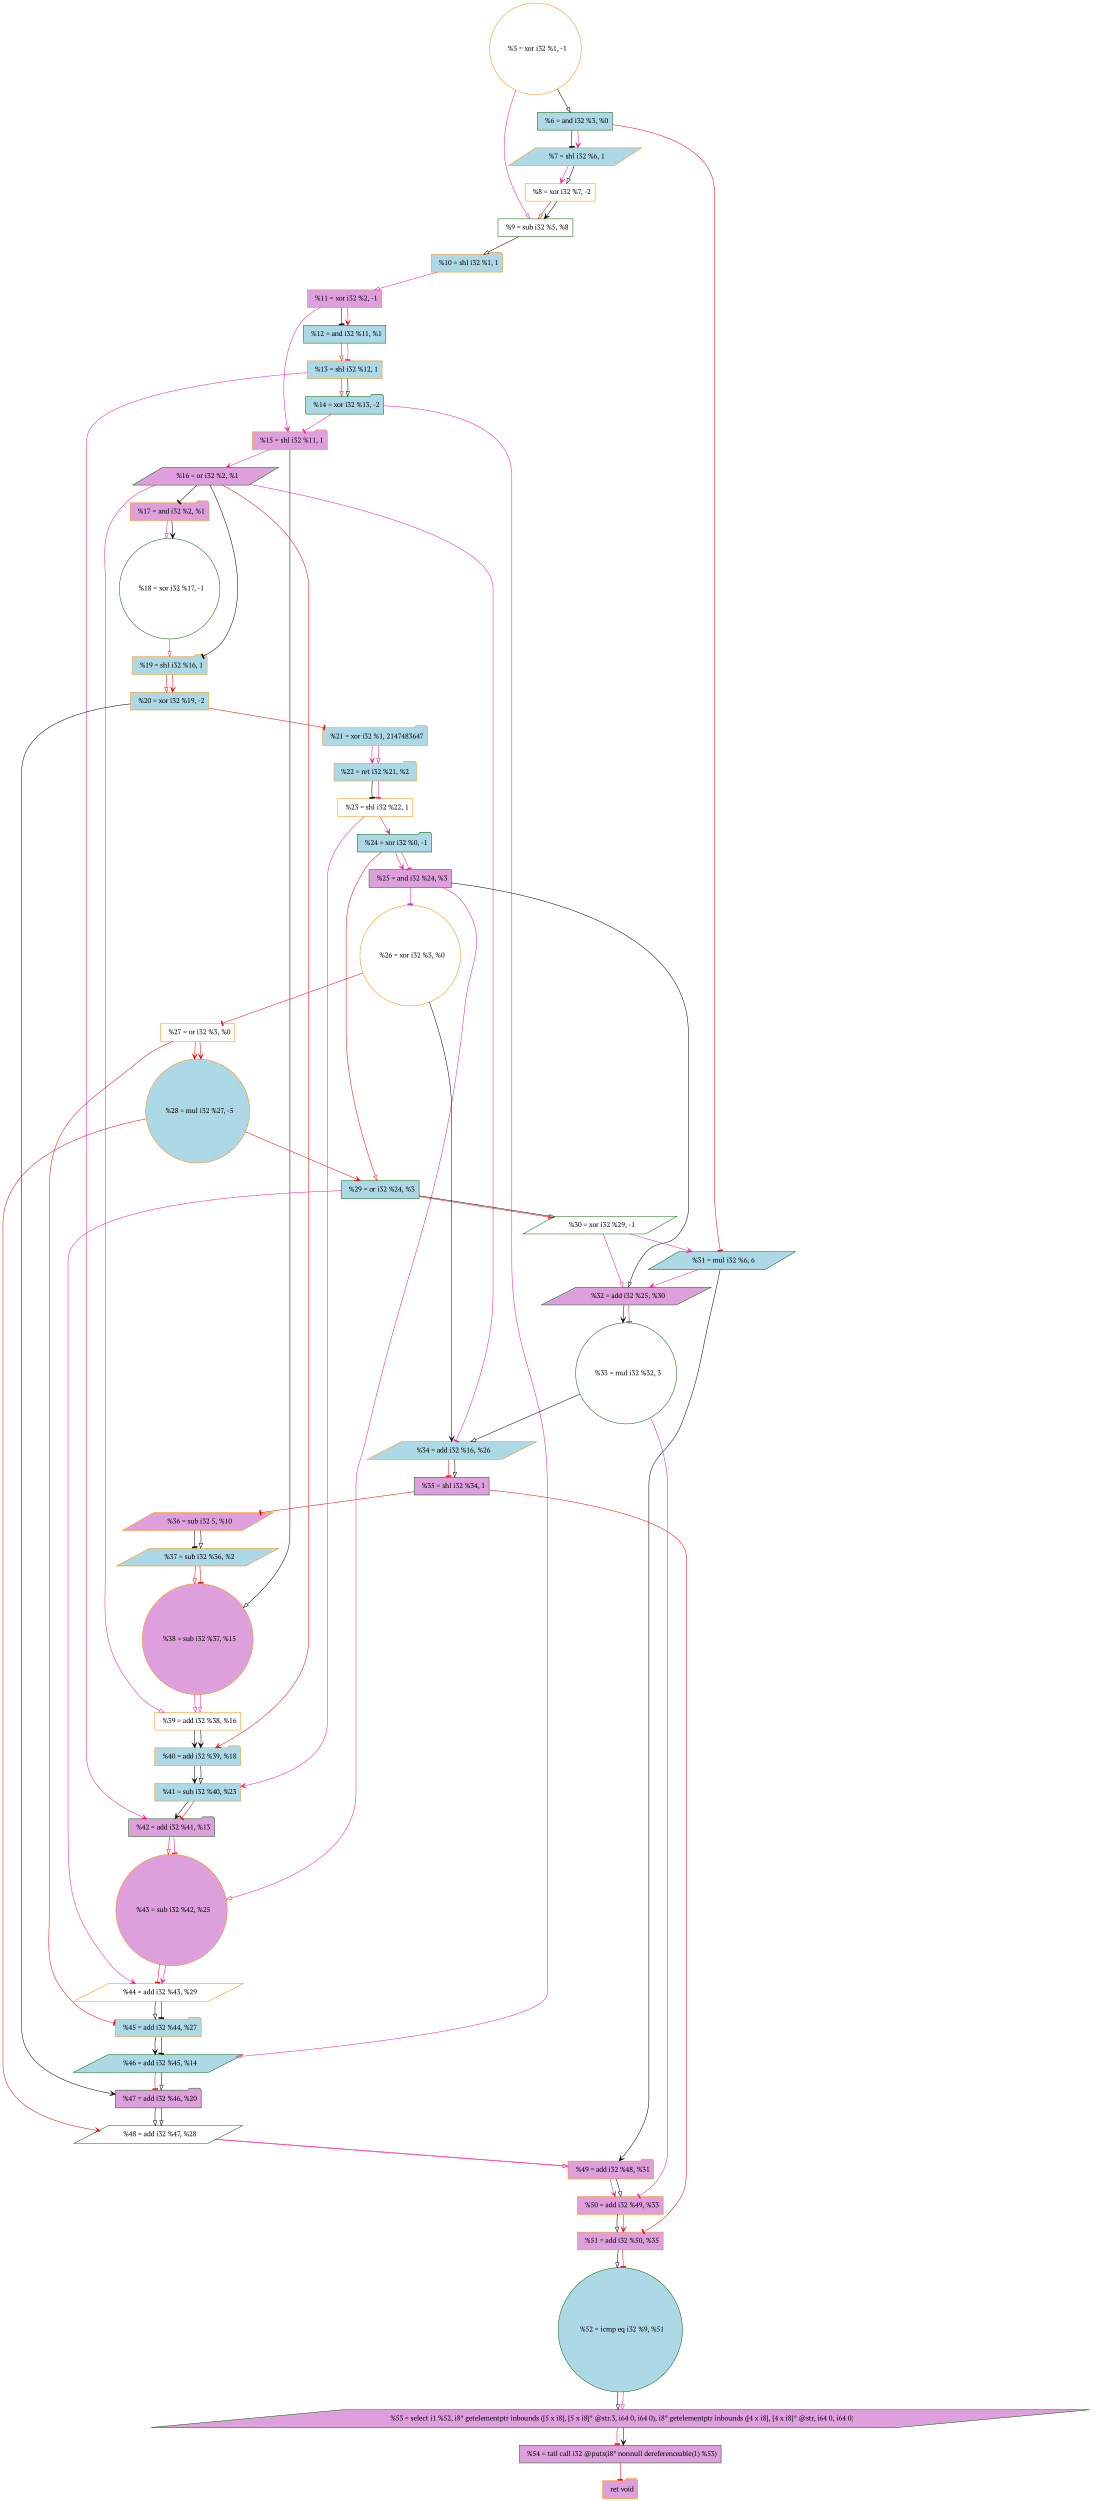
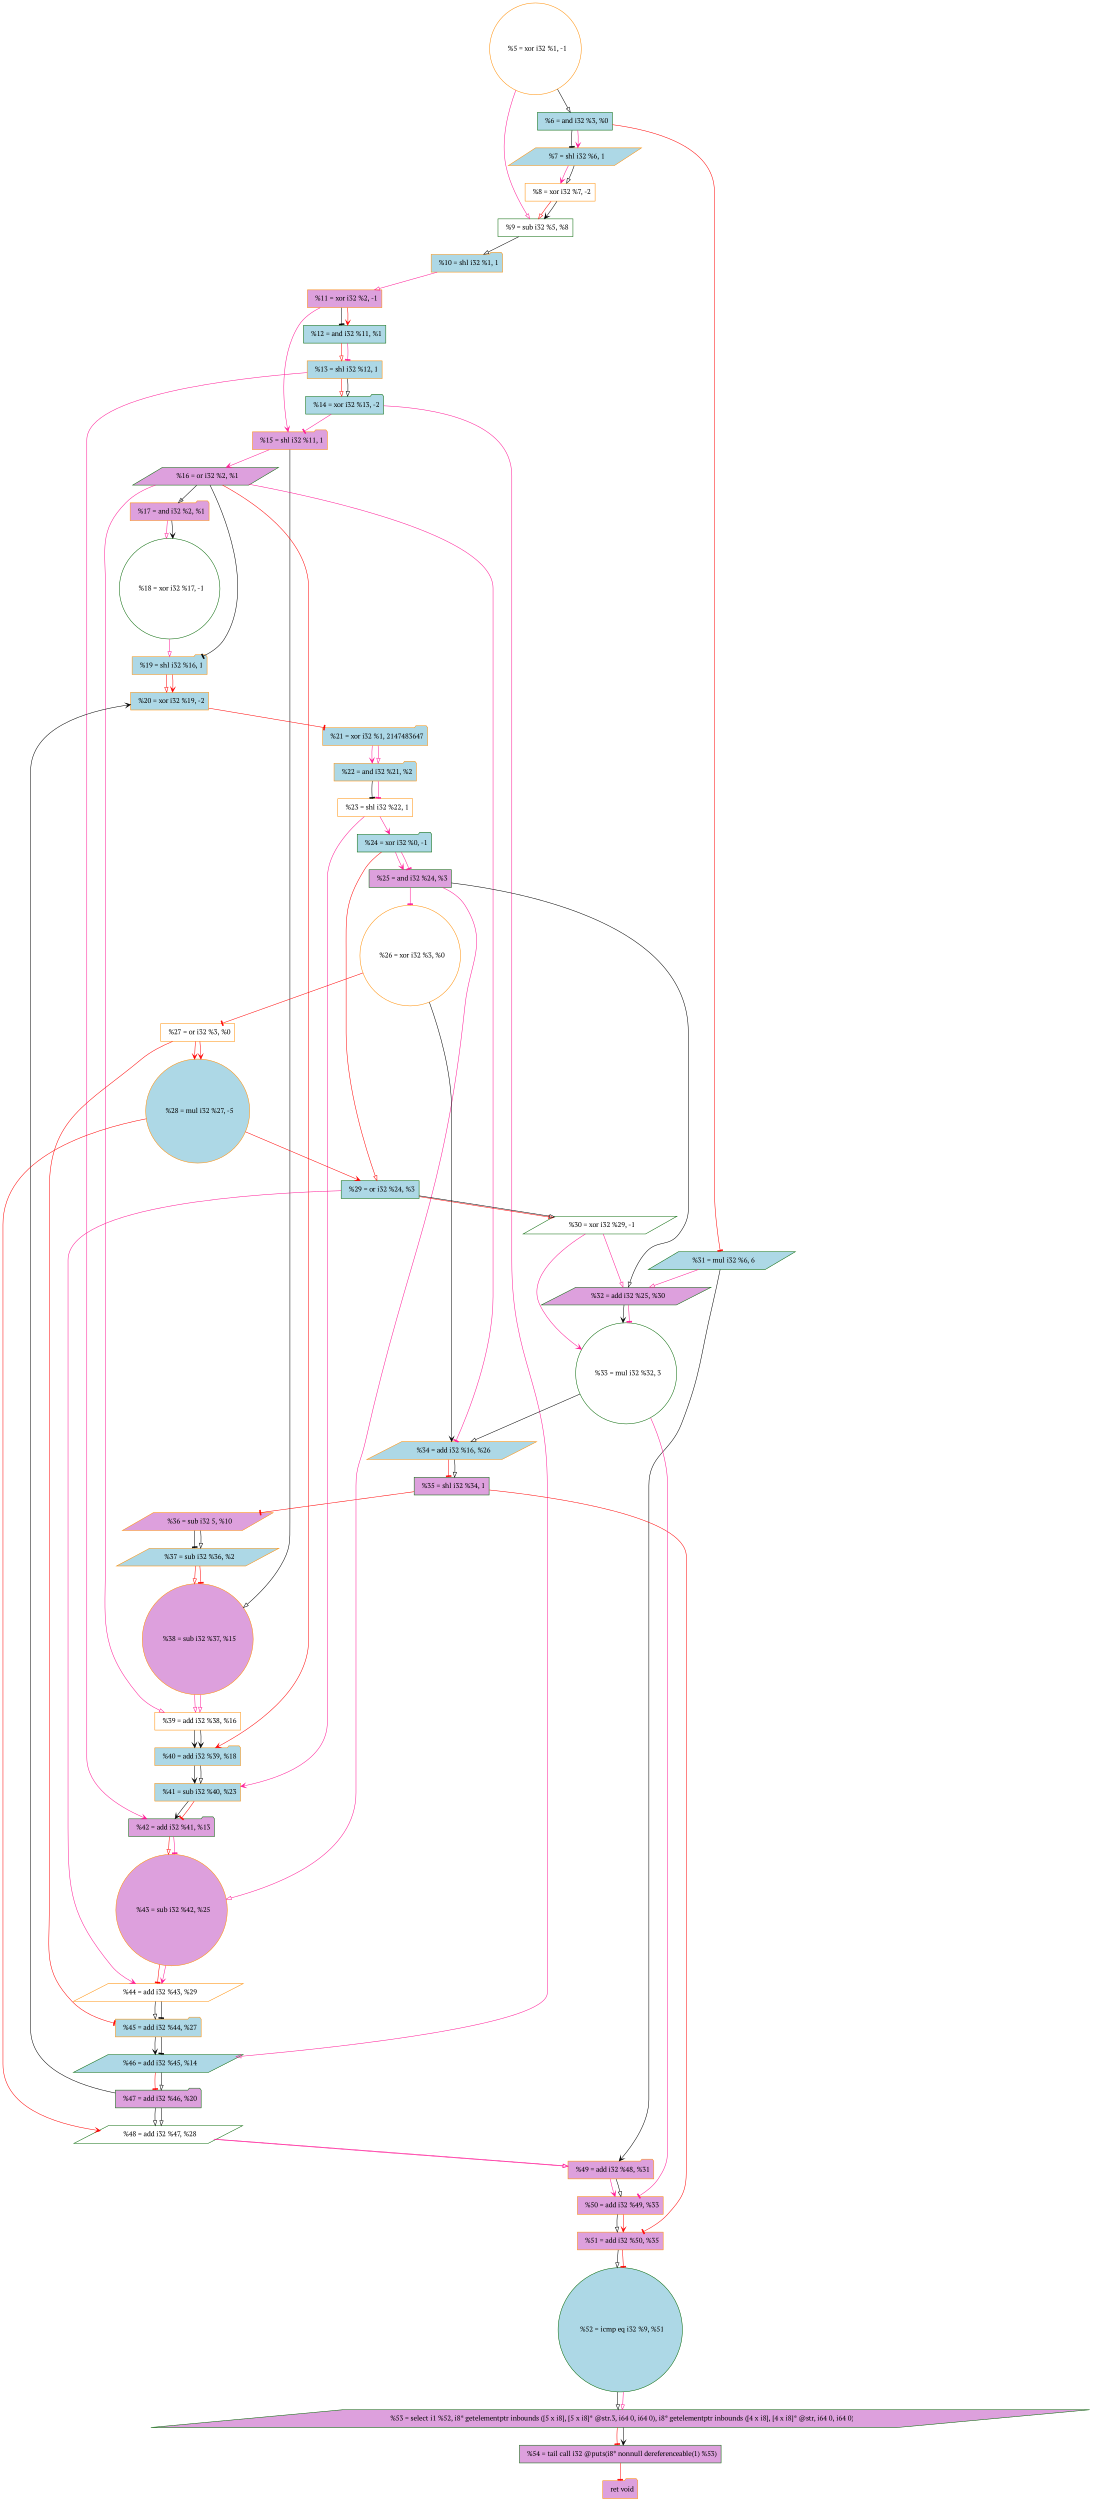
edge "%16 = or i32 %2, %1" -> "%17 = and i32 %2, %1": arrowhead tee -> onormal
node "%22 = ret i32 %21, %2": label "%22 = ret i32 %21, %2" -> "%22 = and i32 %21, %2"
edge "%30 = xor i32 %29, -1" -> "%31 = mul i32 %6, 6": now "%30 = xor i32 %29, -1" -> "%33 = mul i32 %32, 3"
edge "%31 = mul i32 %6, 6" -> "%32 = add i32 %25, %30": arrowhead vee -> onormal
edge "%20 = xor i32 %19, -2" -> "%47 = add i32 %46, %20": reversed
